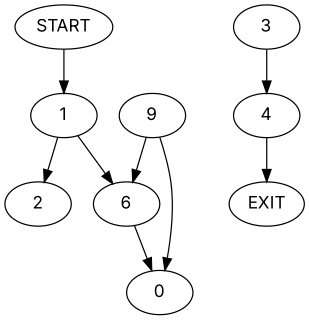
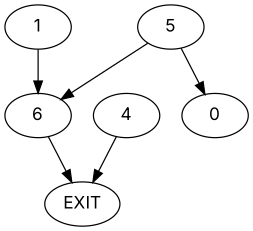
node "START": removed
node "3": removed
node "9": label "9" -> "5"
node "2": removed
edge "6" -> "0": now "6" -> "EXIT"
